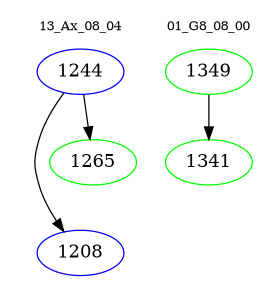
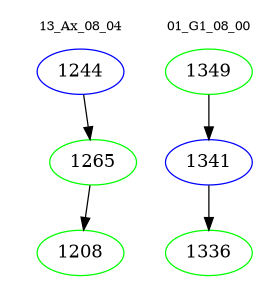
cluster "01_G8_08_00": label "01_G8_08_00" -> "01_G1_08_00"
edge "1244" -> "1208": now "1265" -> "1208"
node "1341": color green -> blue
node "1208": color blue -> green
node "1336": added
